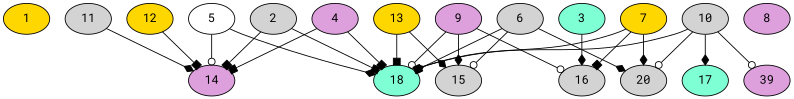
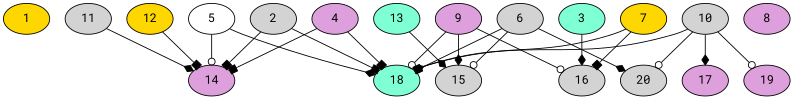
node "13": fillcolor gold -> aquamarine
edge "13" -> "18": removed
edge "7" -> "20": removed
node "17": fillcolor aquamarine -> plum
node "39": label "39" -> "19"
